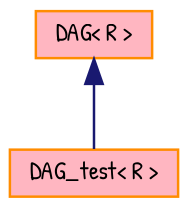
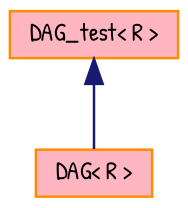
edge "DAG_test< R >" -> "DAG< R >": reversed
